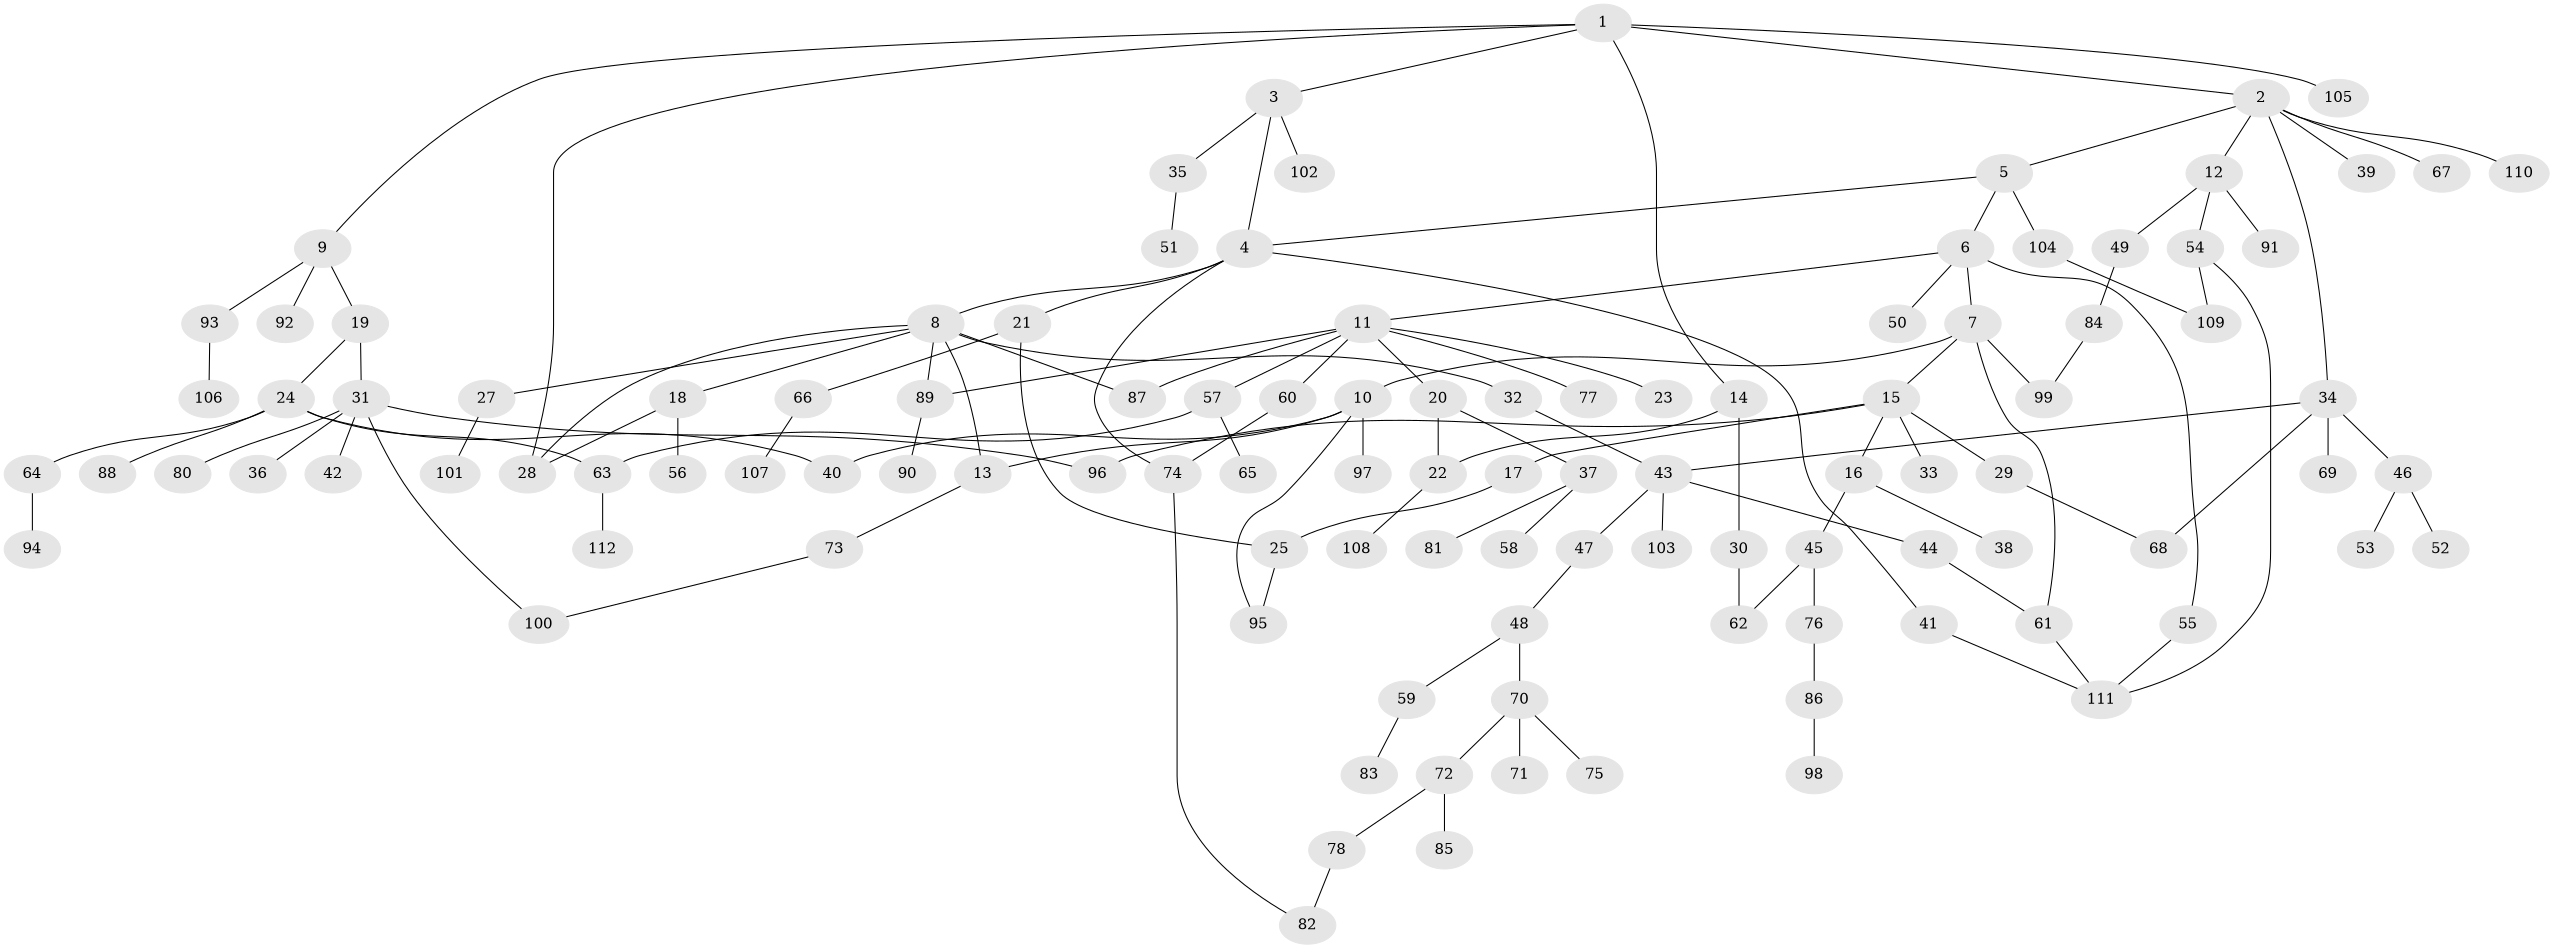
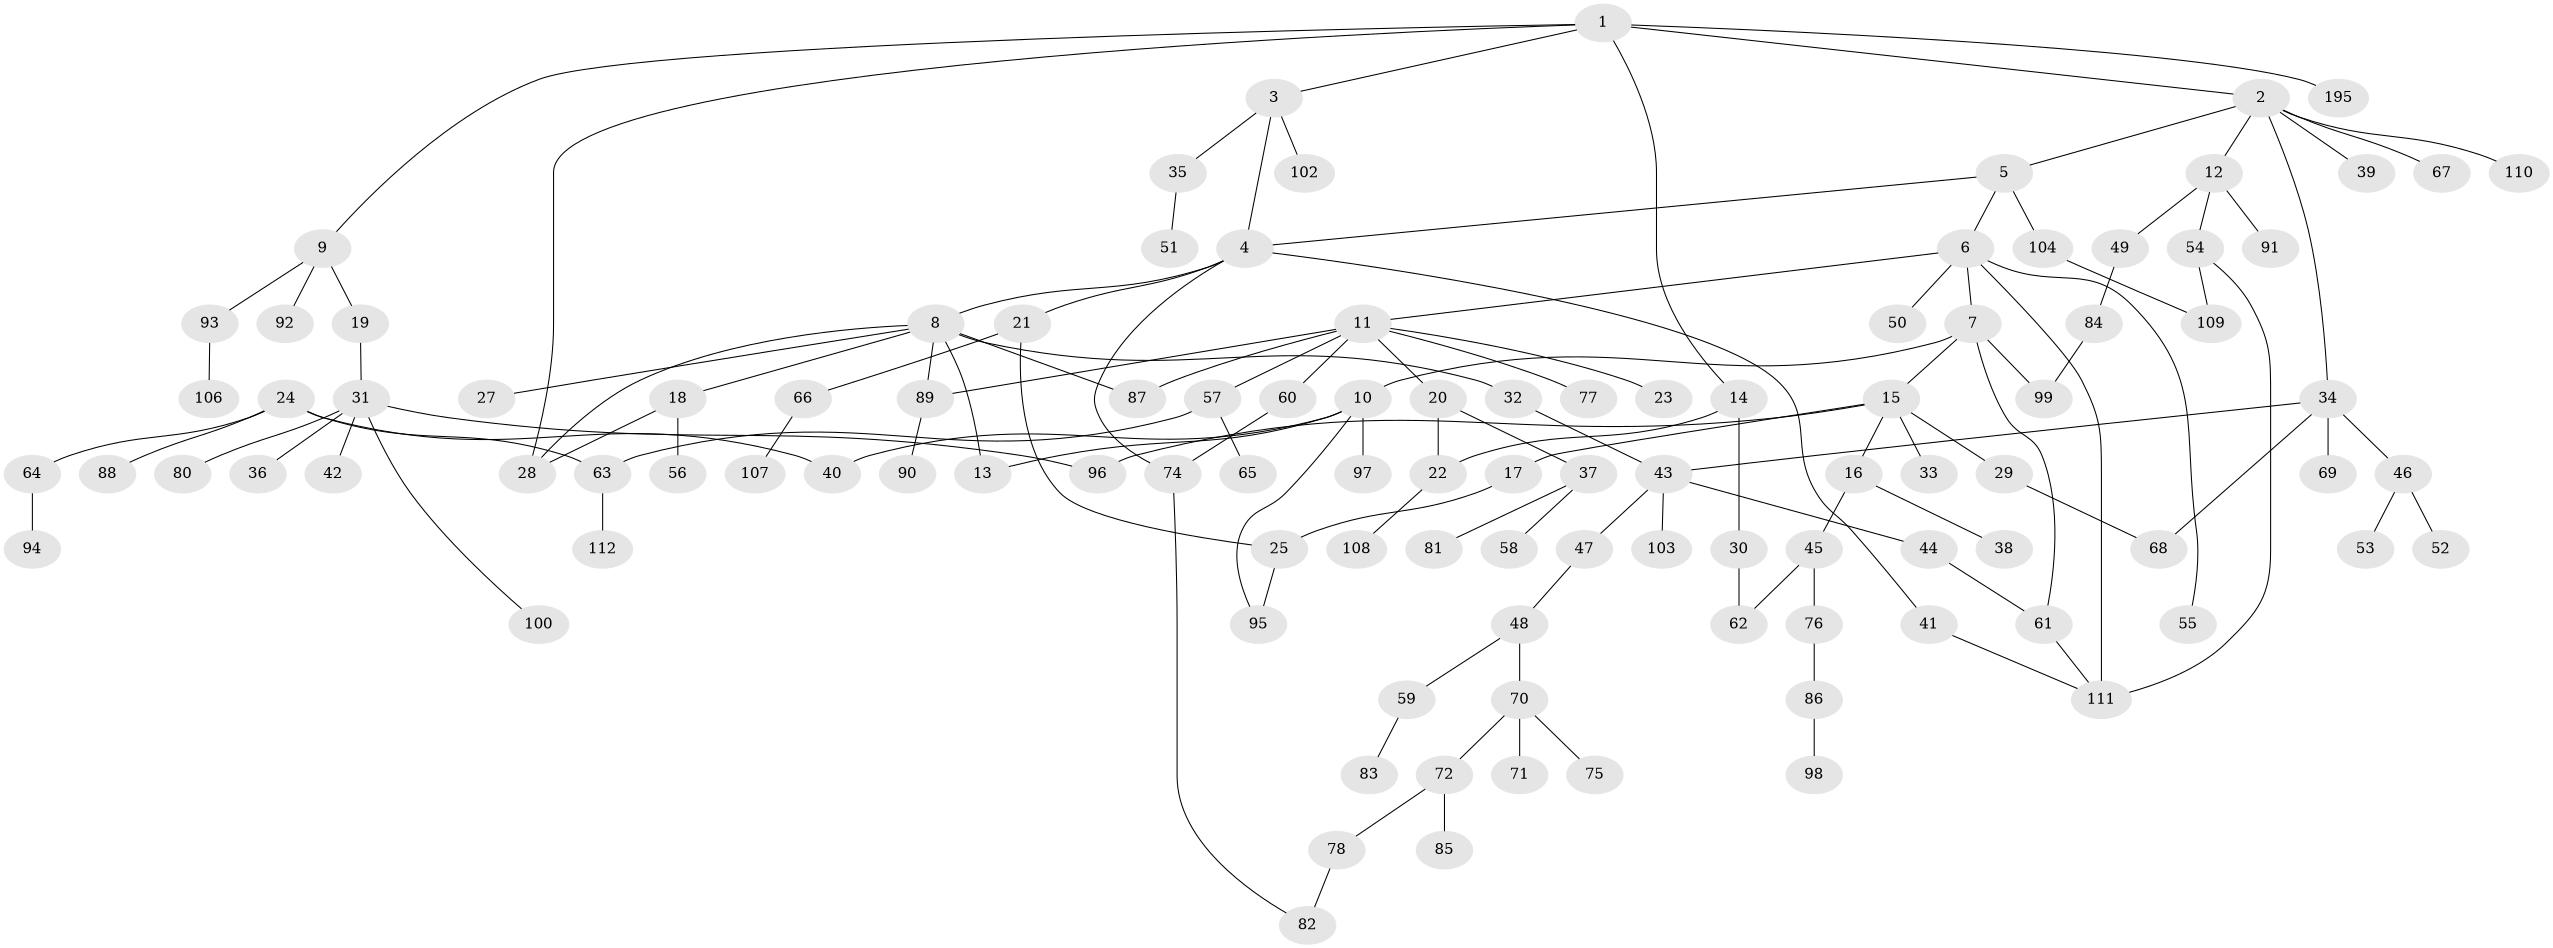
node "105": label "105" -> "195"
edge "19" -- "24": removed
node "101": removed
node "73": removed
edge "55" -- "111": now "6" -- "111"
